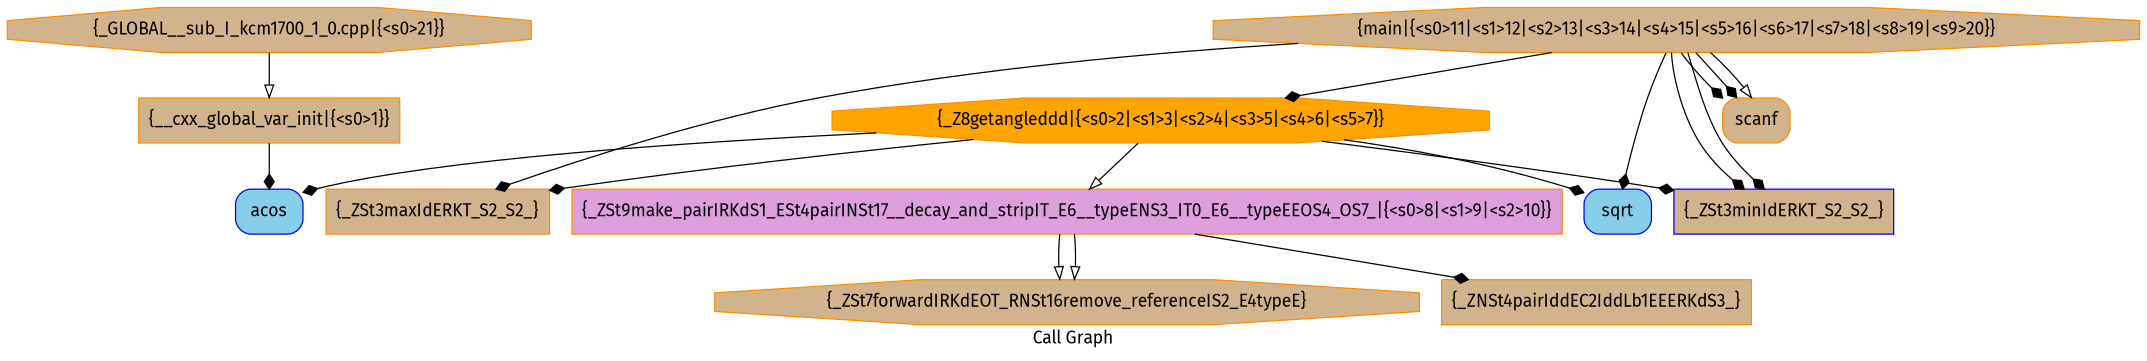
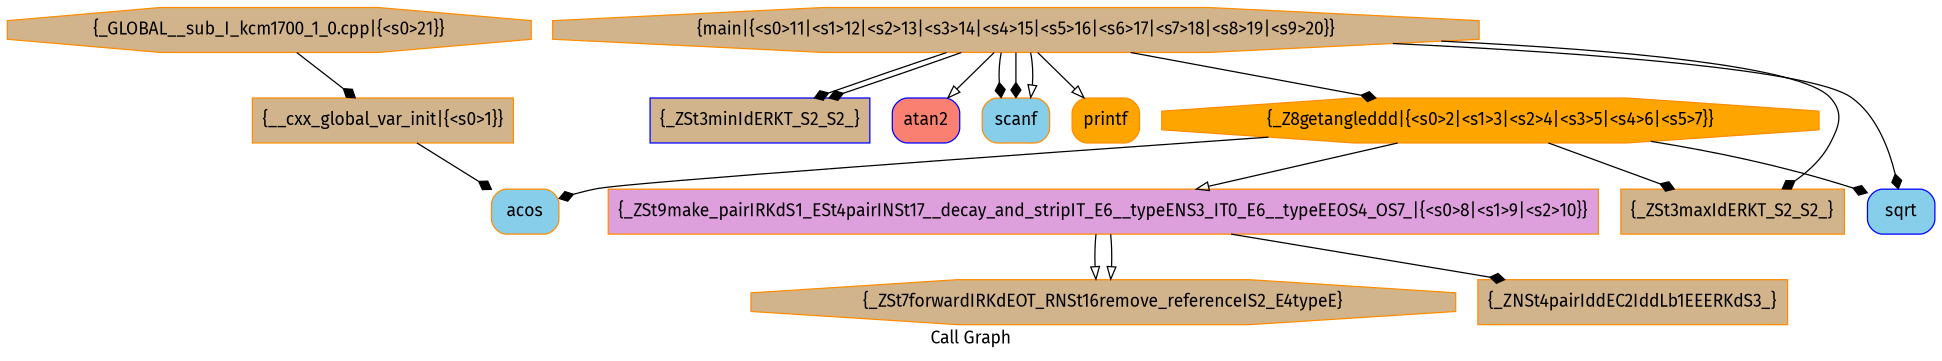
edge "{_GLOBAL__sub_I_kcm1700_1_0.cpp|{<s0>21}}" -> "{__cxx_global_var_init|{<s0>1}}": arrowhead onormal -> diamond
node "atan2": added
node "printf": added
node "scanf": fillcolor tan -> skyblue
edge "{_Z8getangleddd|{<s0>2|<s1>3|<s2>4|<s3>5|<s4>6|<s5>7}}" -> "{_ZSt3minIdERKT_S2_S2_}": removed
node "acos": color blue -> darkorange
